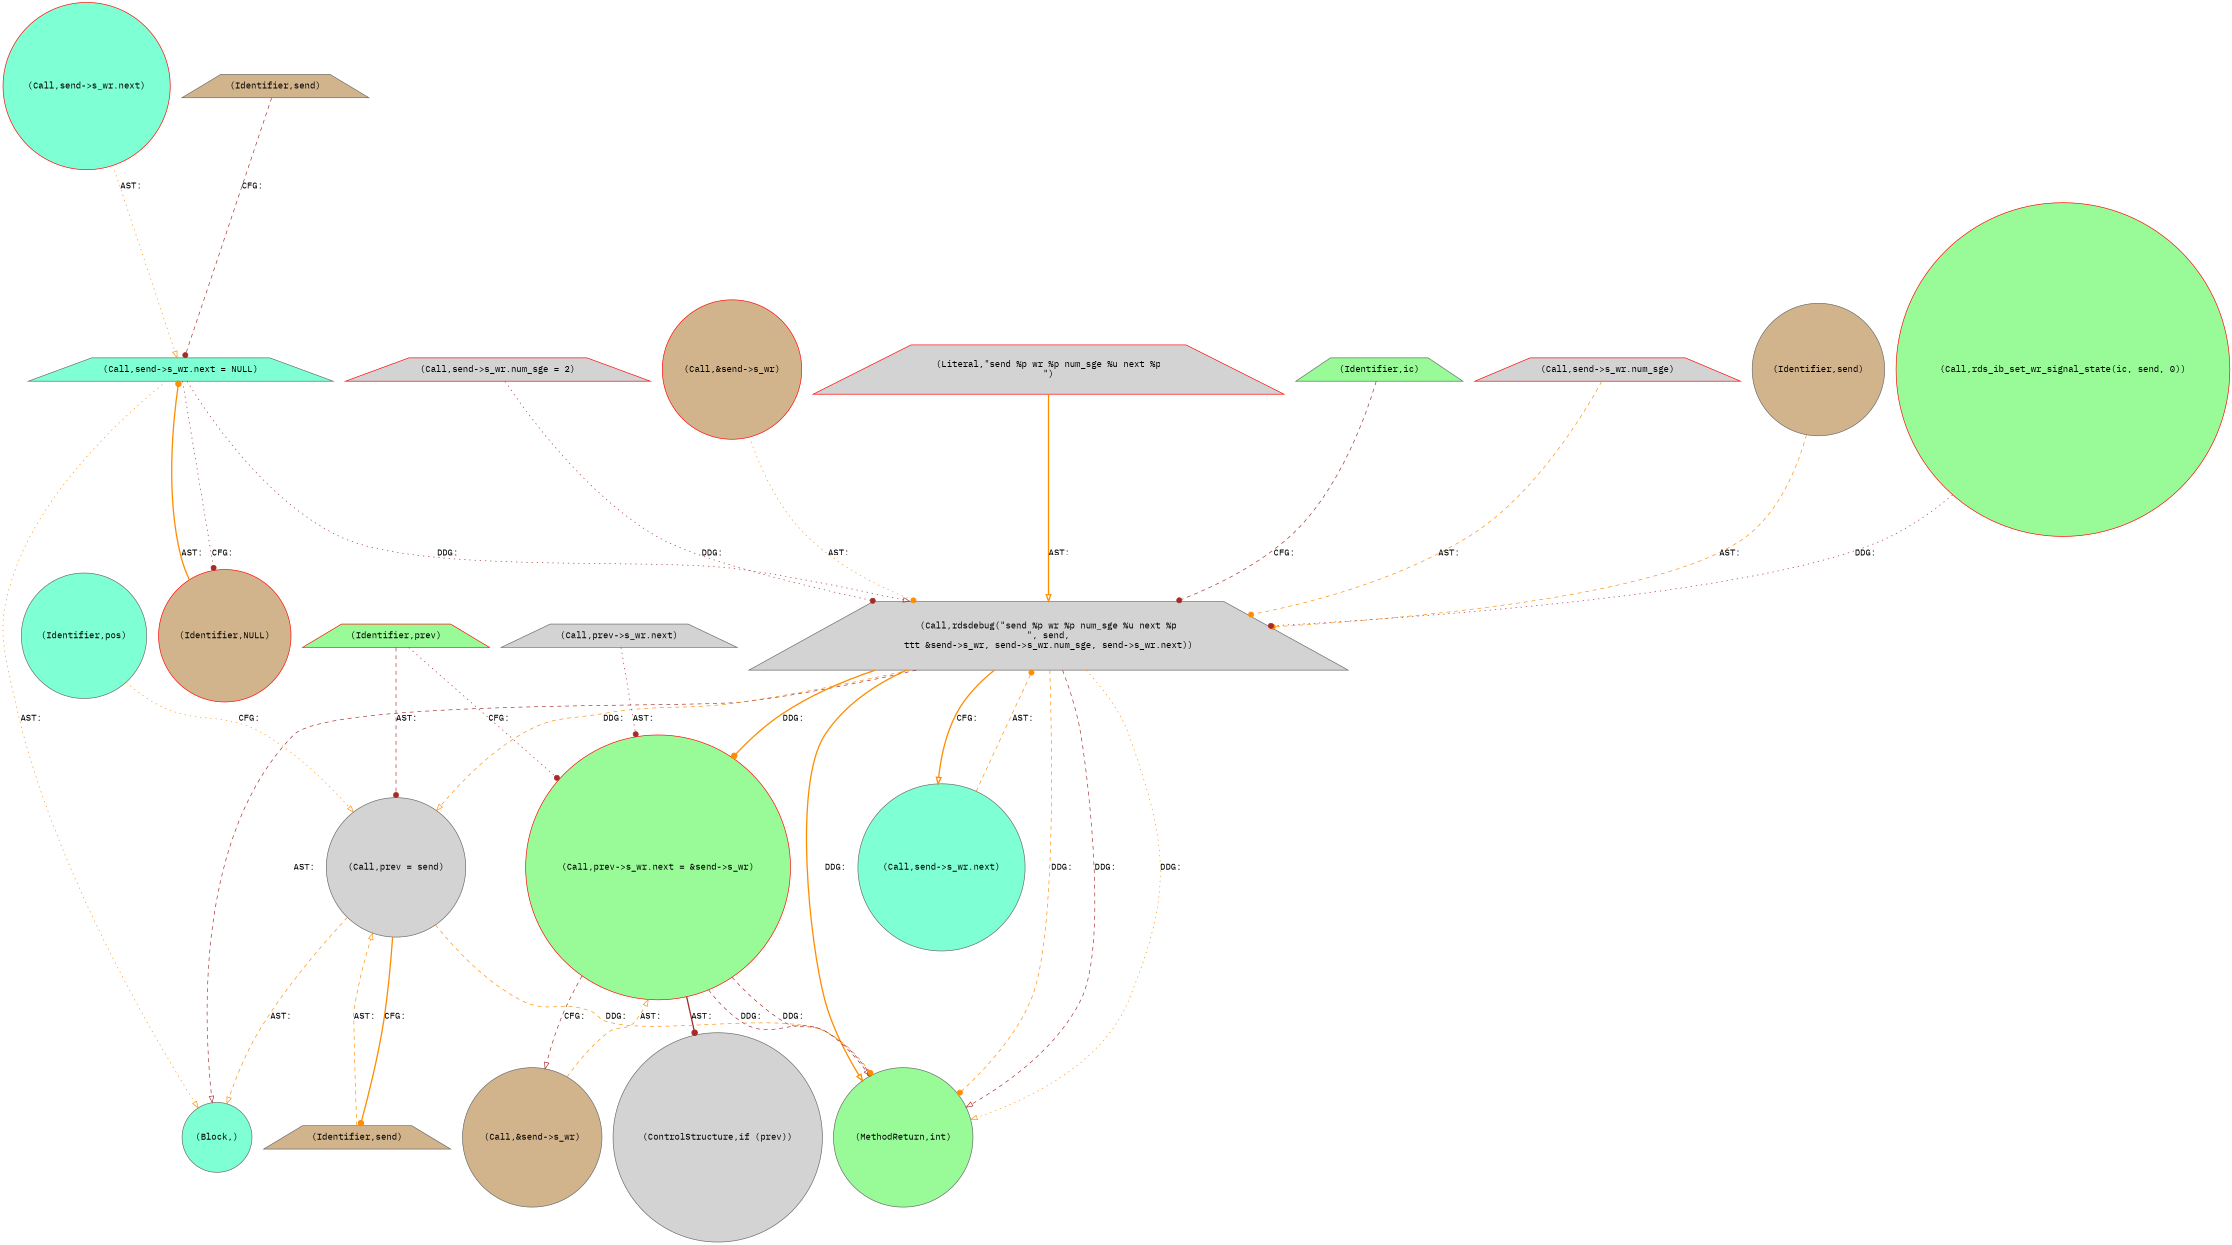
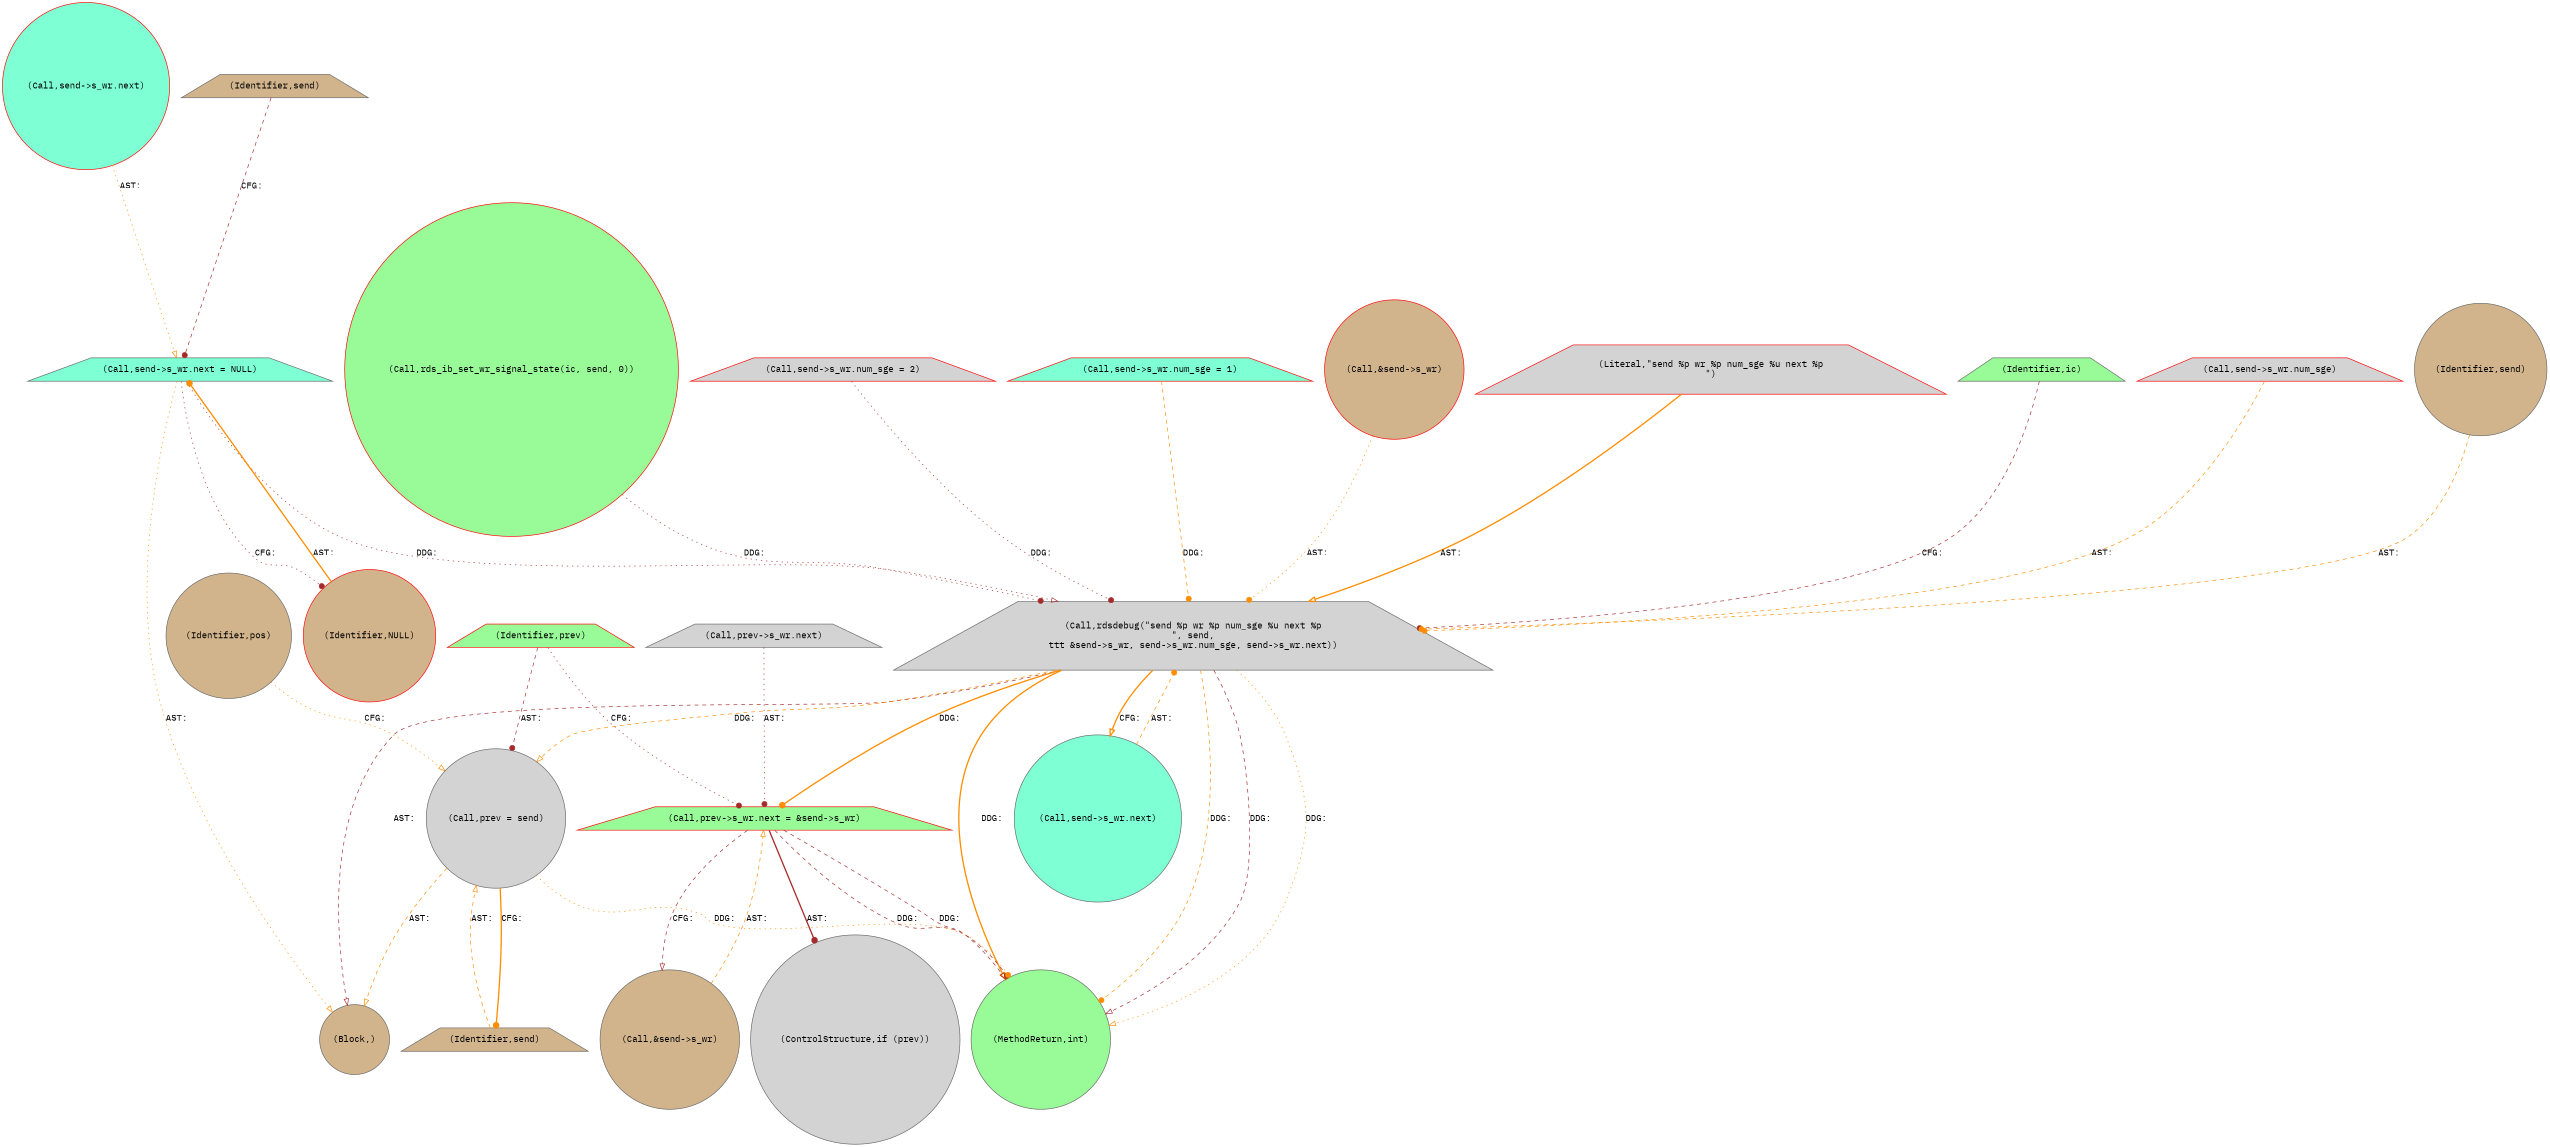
node "(Call,send->s_wr.num_sge = 1)": added
node "(Identifier,pos)": fillcolor aquamarine -> tan
node "(Call,prev->s_wr.next = &send->s_wr)": shape circle -> trapezium
edge "(Call,prev = send)" -> "(MethodReturn,int)": style dashed -> dotted
node "(Block,)": fillcolor aquamarine -> tan
